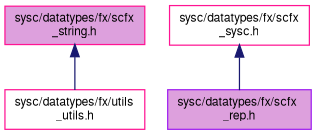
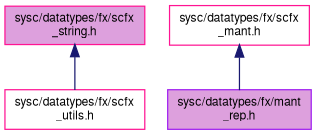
node "sysc/datatypes/fx/scfx _sysc.h": label "sysc/datatypes/fx/scfx _sysc.h" -> "sysc/datatypes/fx/scfx _mant.h"
node "sysc/datatypes/fx/utils _utils.h": label "sysc/datatypes/fx/utils _utils.h" -> "sysc/datatypes/fx/scfx _utils.h"
node "sysc/datatypes/fx/scfx _rep.h": label "sysc/datatypes/fx/scfx _rep.h" -> "sysc/datatypes/fx/mant _rep.h"
